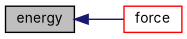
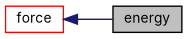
edge "force" -> "energy": reversed
